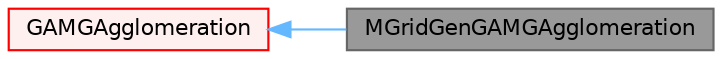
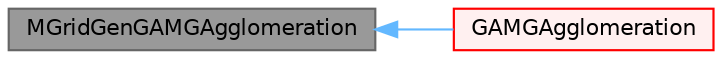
edge "MGridGenGAMGAgglomeration" -> "GAMGAgglomeration": reversed
